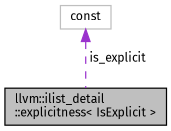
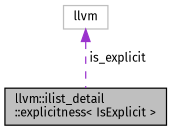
node "const": label "const" -> "llvm"
